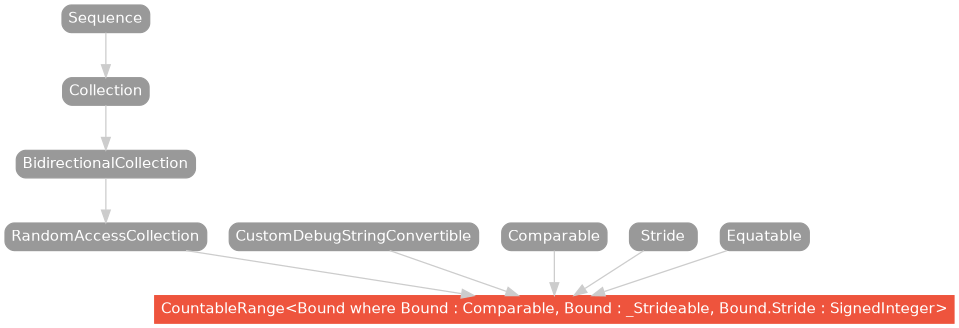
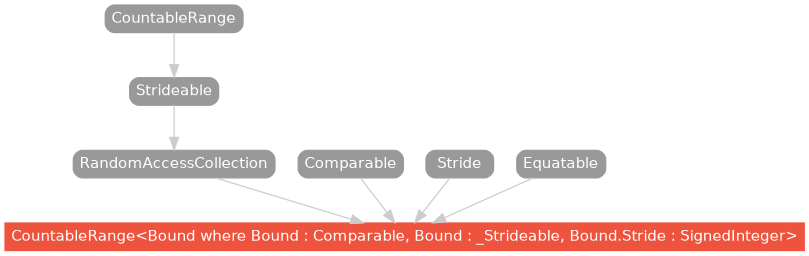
node "Sequence": removed
node "Collection": label "Collection" -> "CountableRange"
node "BidirectionalCollection": label "BidirectionalCollection" -> "Strideable"
node "CustomDebugStringConvertible": removed
